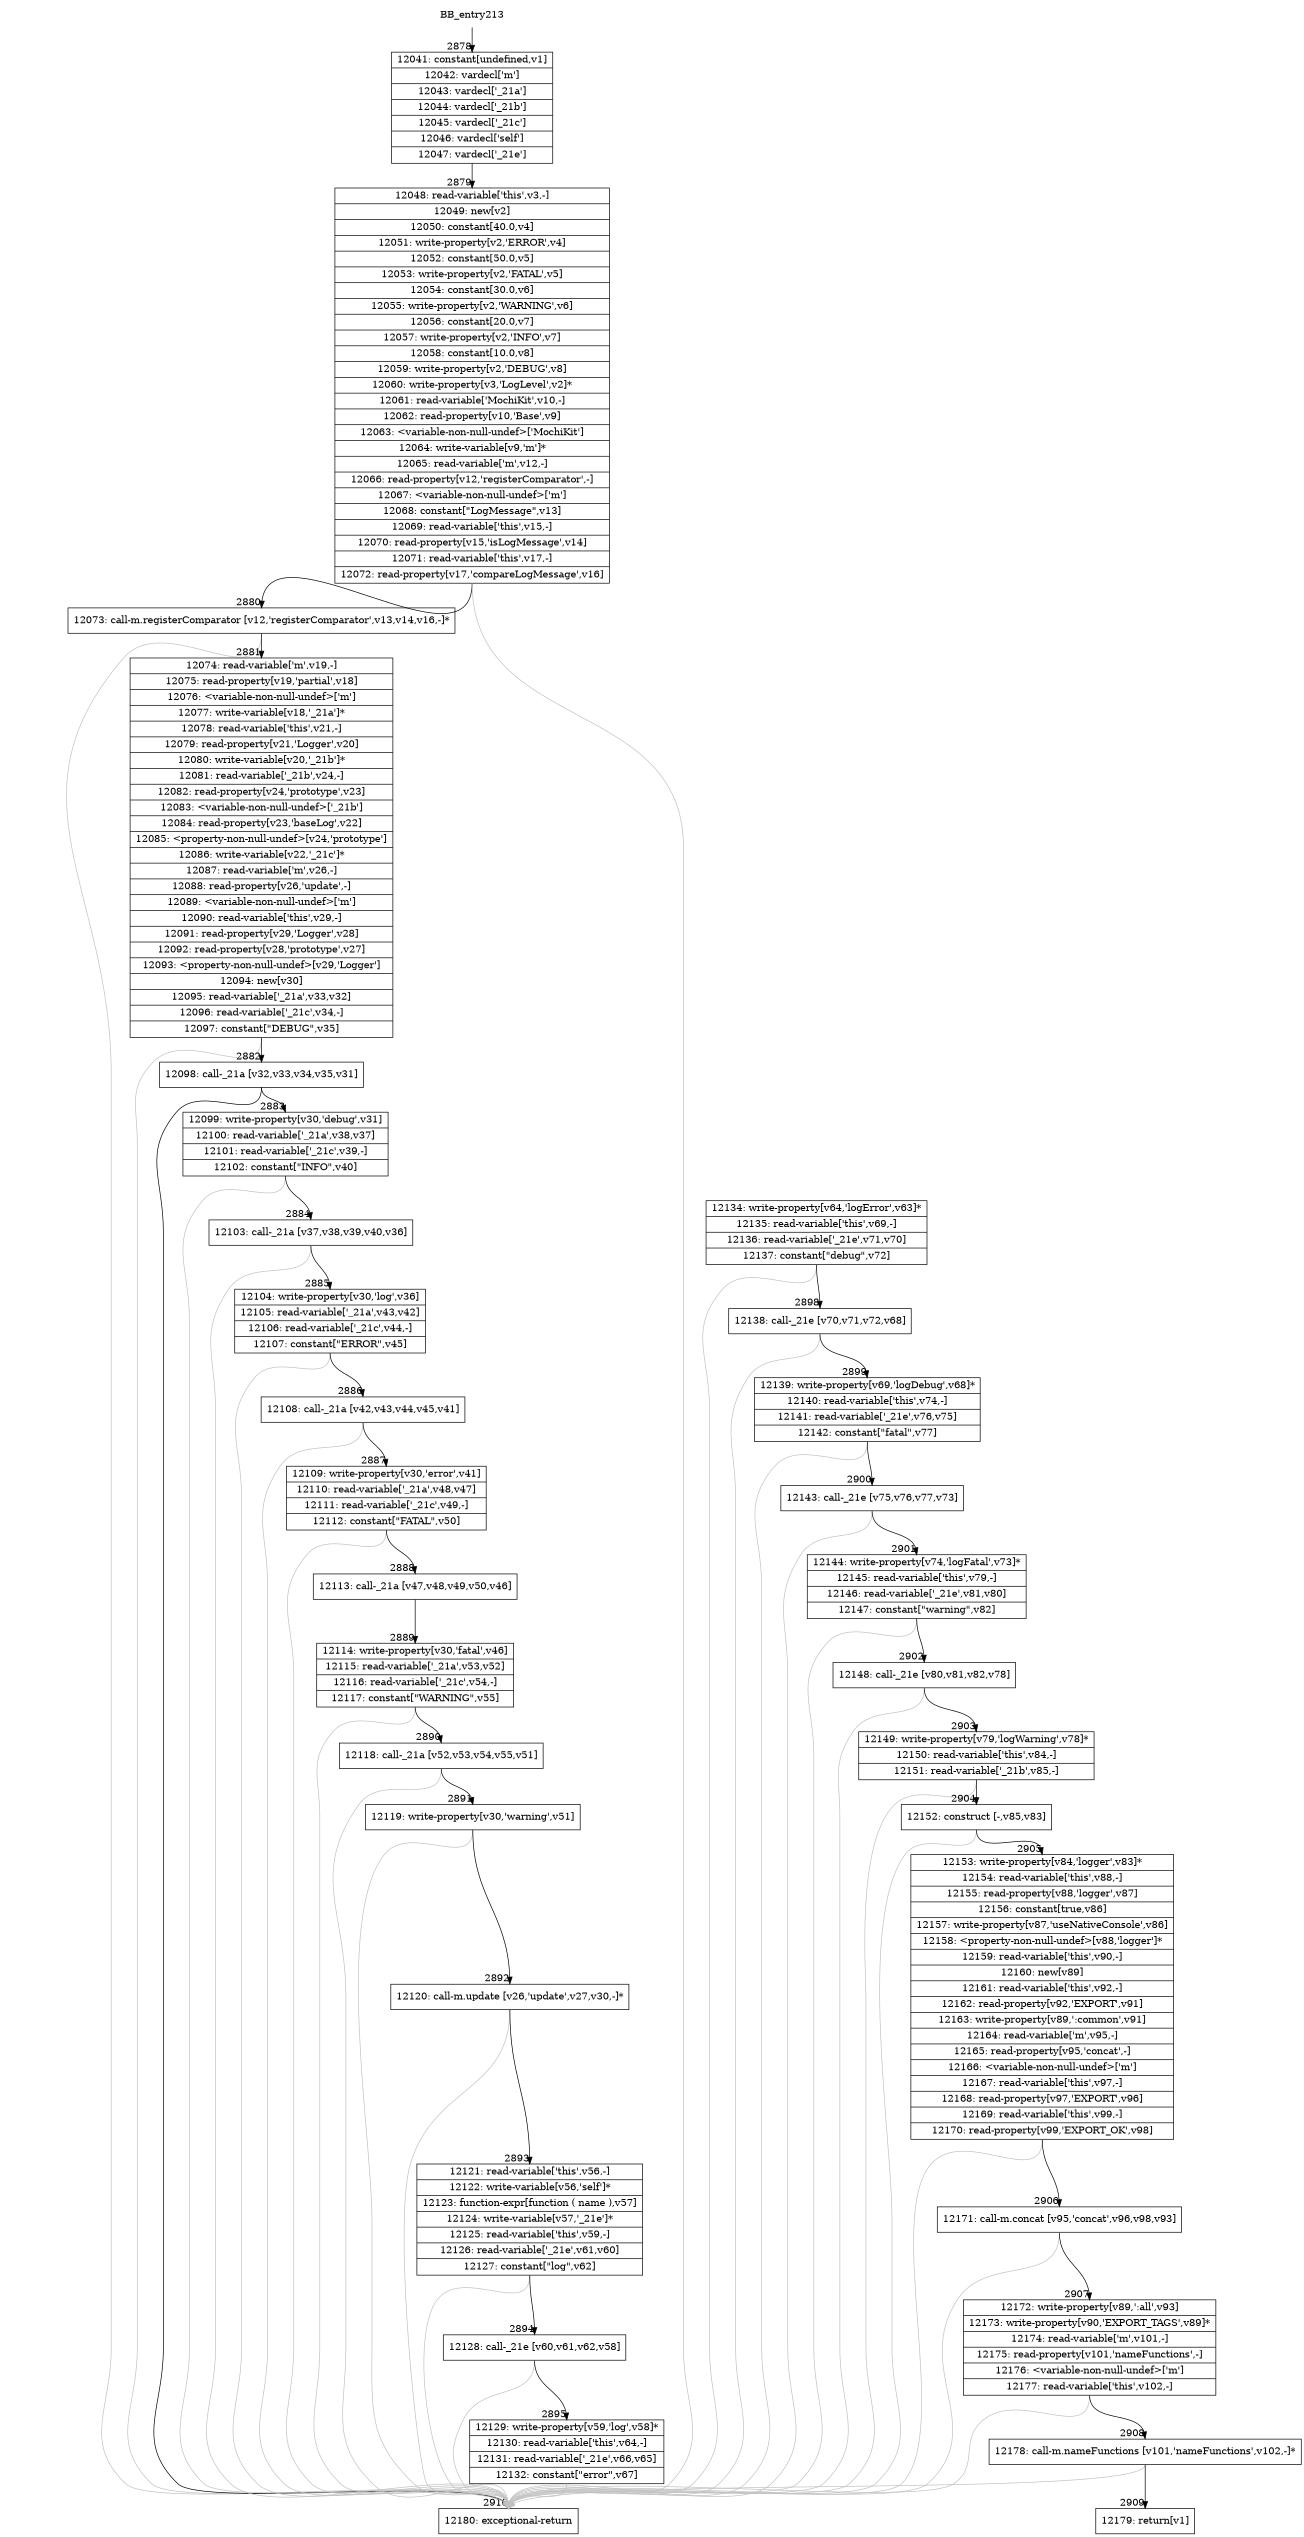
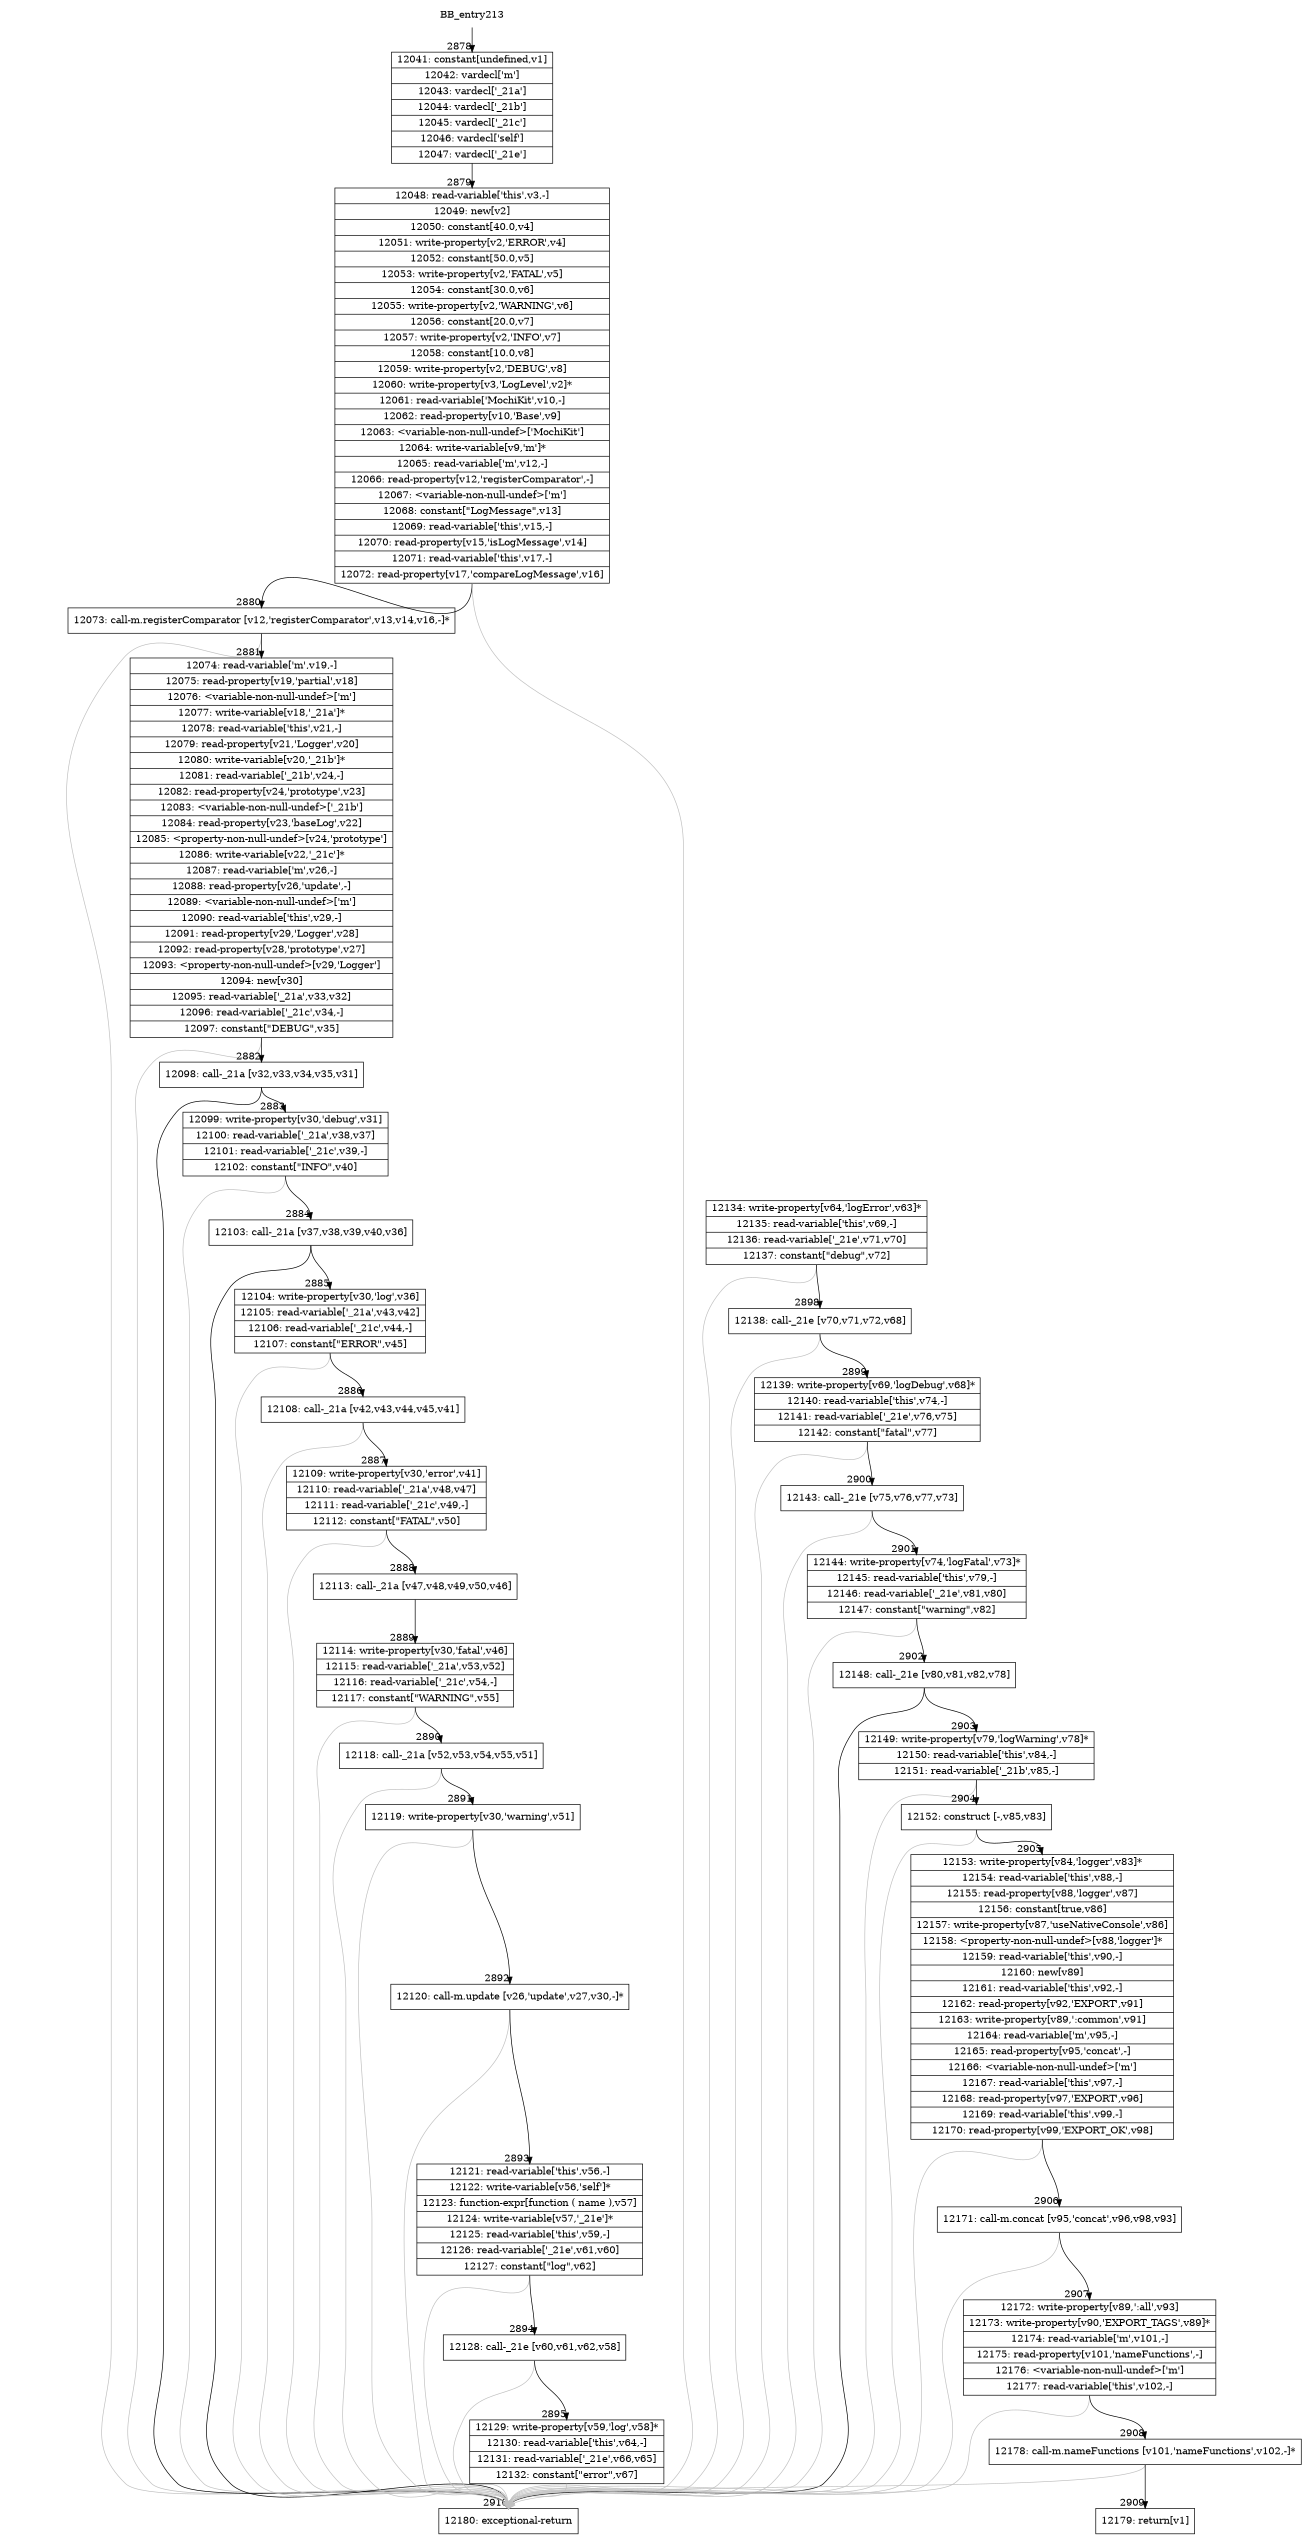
edge "12103: call-_21a [v37,v38,v39,v40,v36]" -> "12180: exceptional-return": color gray -> black
edge "12148: call-_21e [v80,v81,v82,v78]" -> "12180: exceptional-return": color gray -> black
